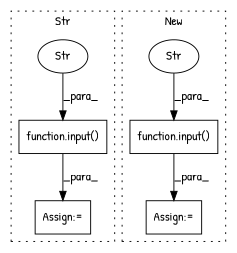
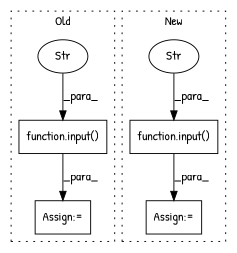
cluster "Str": label "Str" -> "Old"
